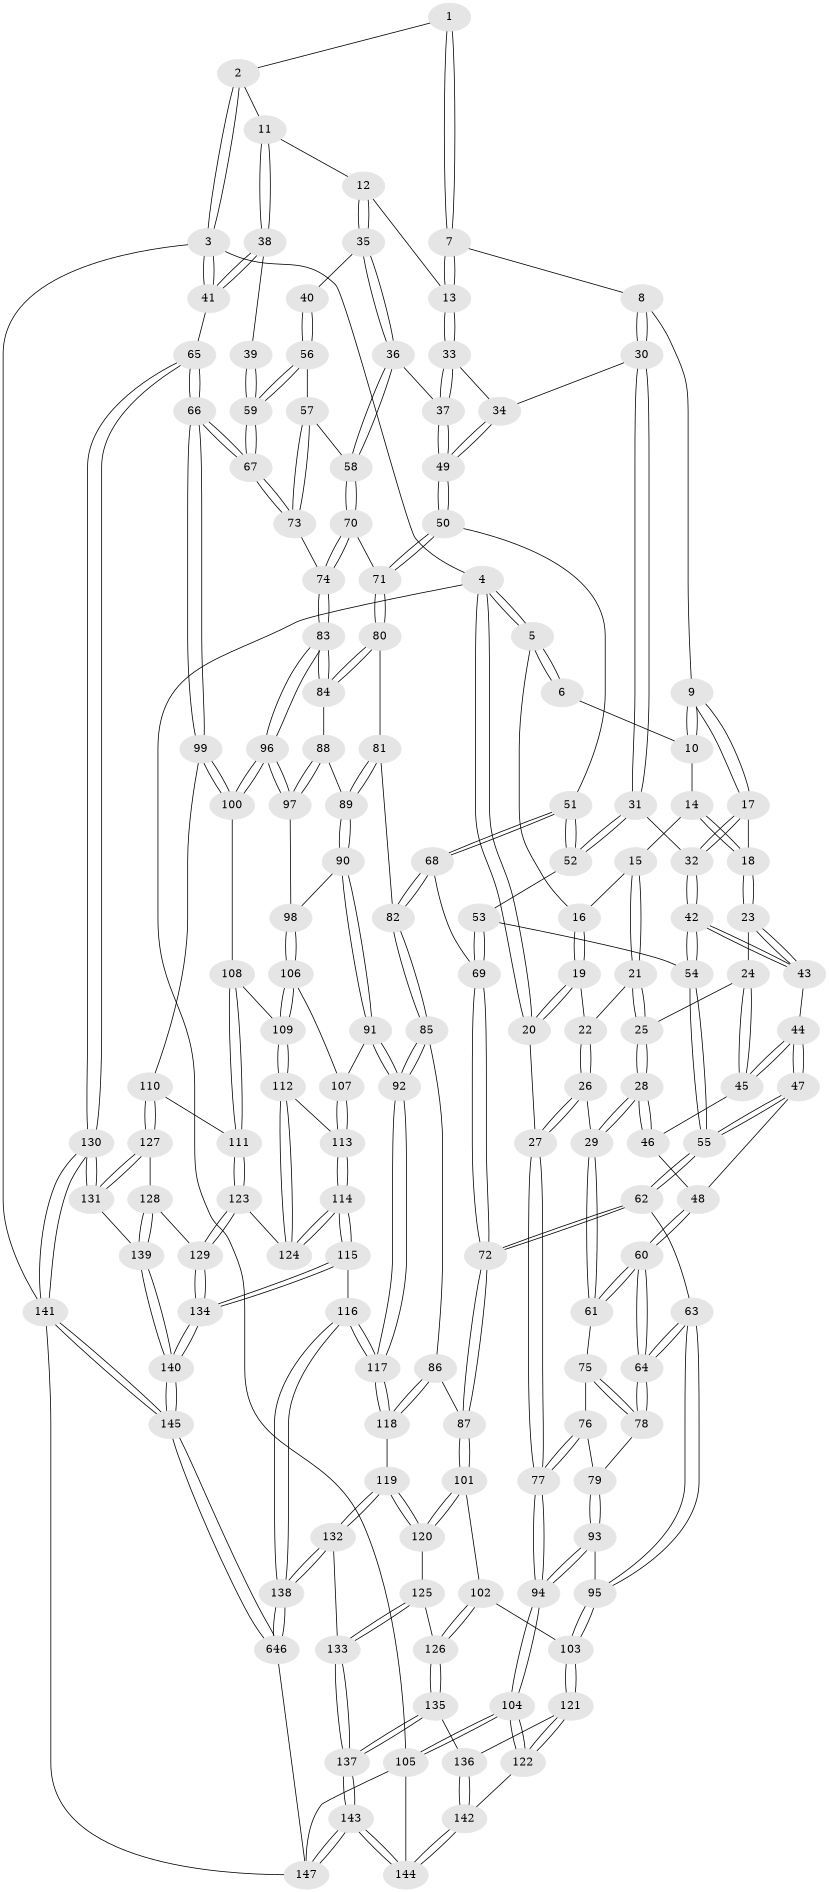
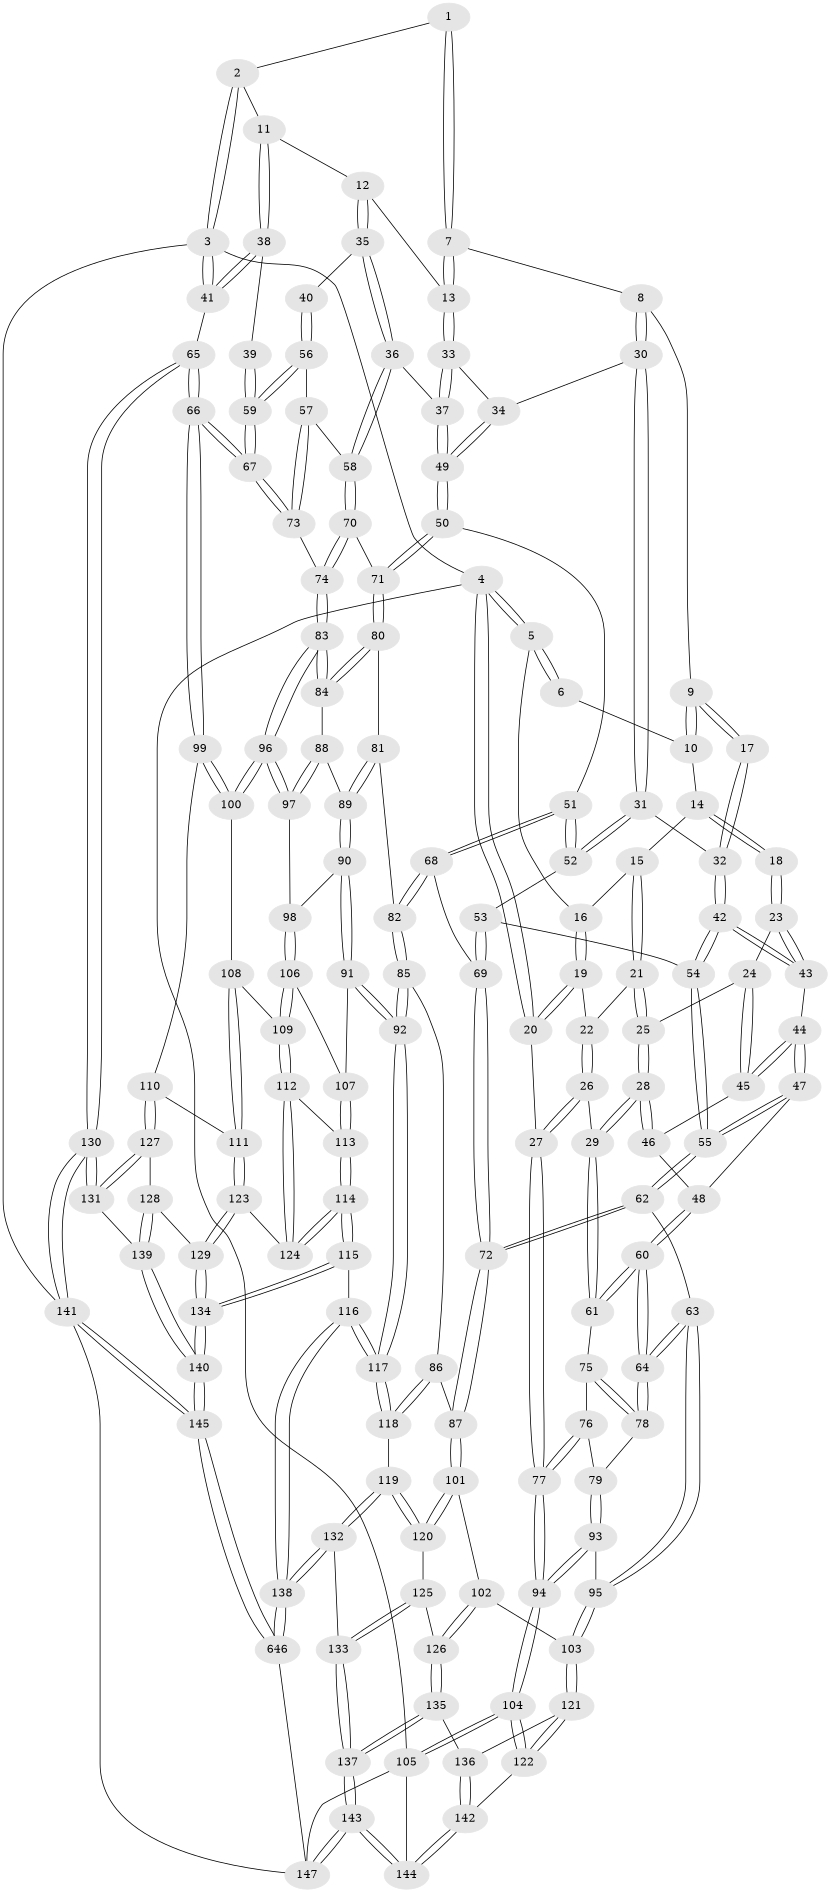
edge "17" -- "18": removed
